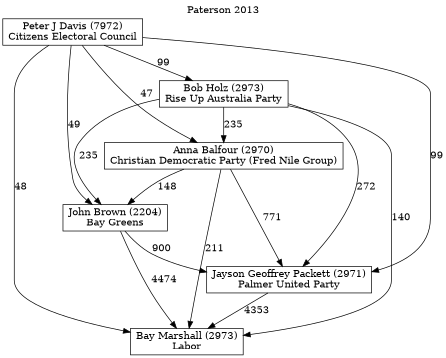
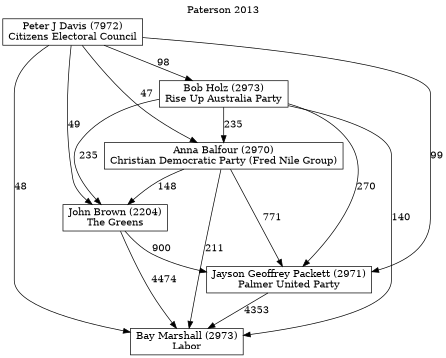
edge "Peter J Davis (7972) Citizens Electoral Council" -> "Bob Holz (2973) Rise Up Australia Party": label "99" -> "98"
edge "Bob Holz (2973) Rise Up Australia Party" -> "Jayson Geoffrey Packett (2971) Palmer United Party": label "272" -> "270"
node "John Brown (2204) Bay Greens": label "John Brown (2204) Bay Greens" -> "John Brown (2204) The Greens"
